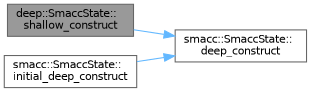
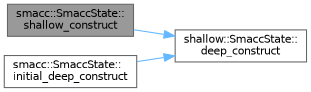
node "deep::SmaccState:: shallow_construct": label "deep::SmaccState:: shallow_construct" -> "smacc::SmaccState:: shallow_construct"
node "smacc::SmaccState:: deep_construct": label "smacc::SmaccState:: deep_construct" -> "shallow::SmaccState:: deep_construct"
